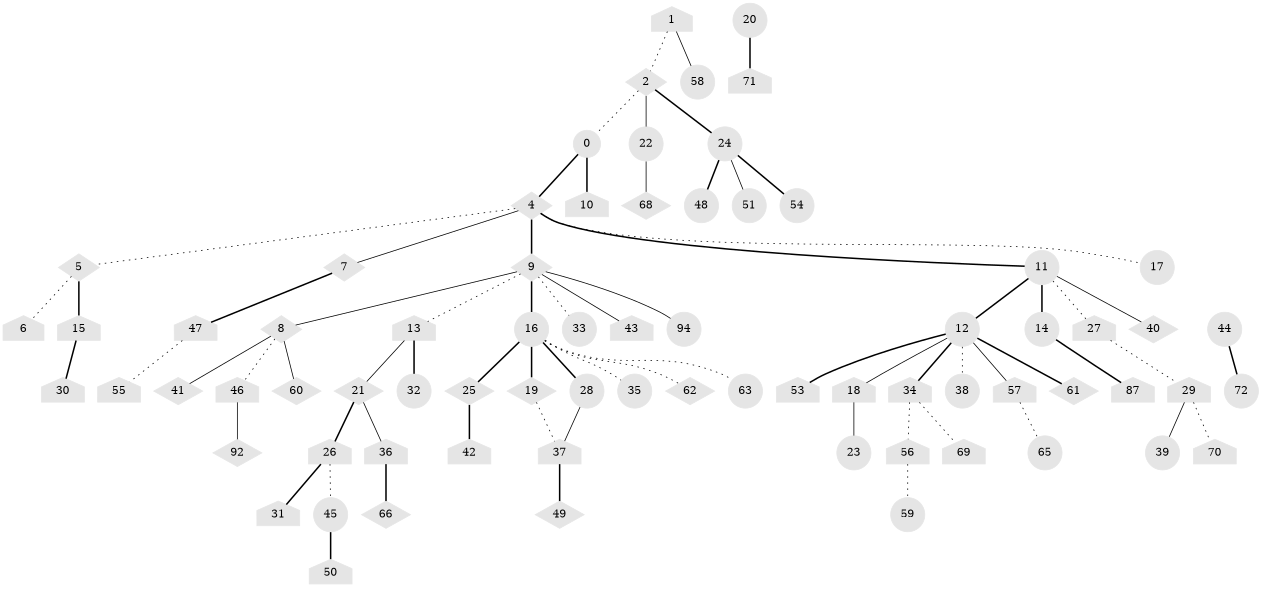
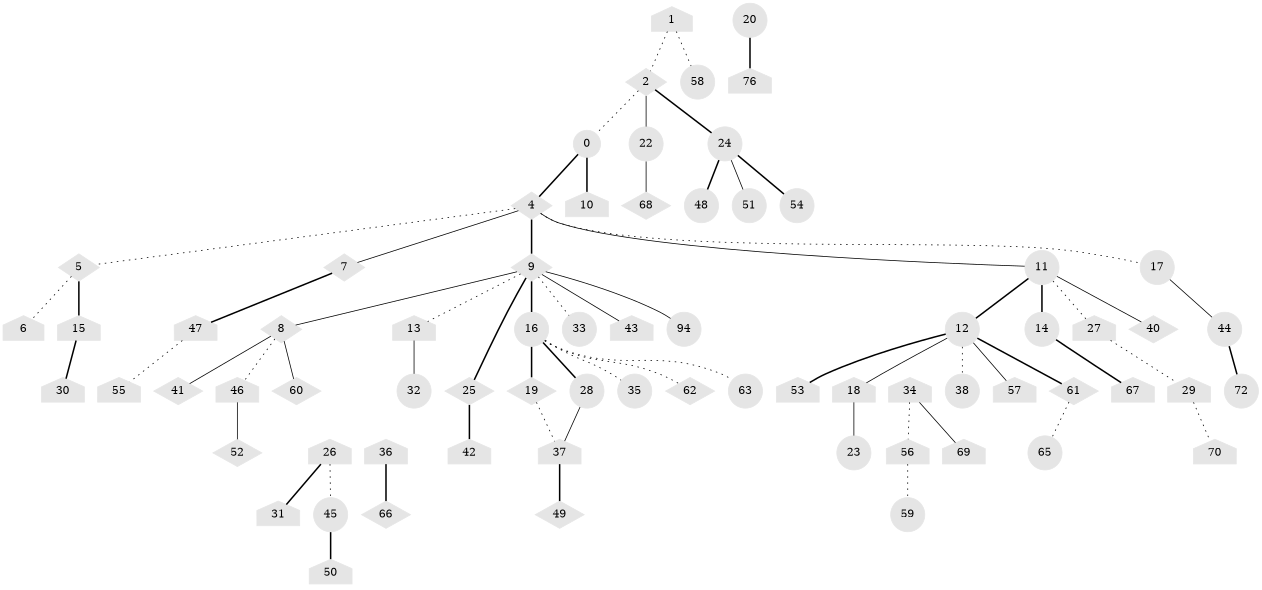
edge "1" -- "58": style solid -> dotted
node "71": label "71" -> "76"
edge "4" -- "11": style bold -> solid
edge "17" -- "44": added
edge "13" -- "32": style bold -> solid
edge "16" -- "25": now "9" -- "25"
edge "12" -- "34": removed
node "21": removed
node "87": label "87" -> "67"
edge "57" -- "65": now "61" -- "65"
edge "34" -- "69": style dotted -> solid
node "92": label "92" -> "52"
node "39": removed
